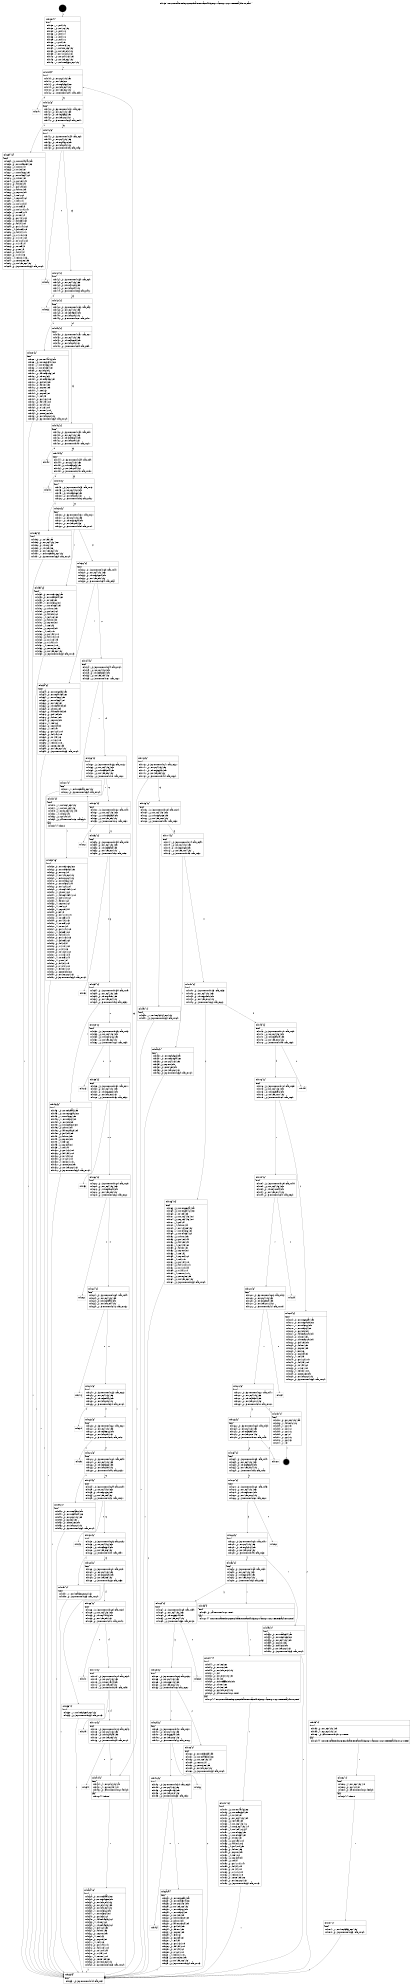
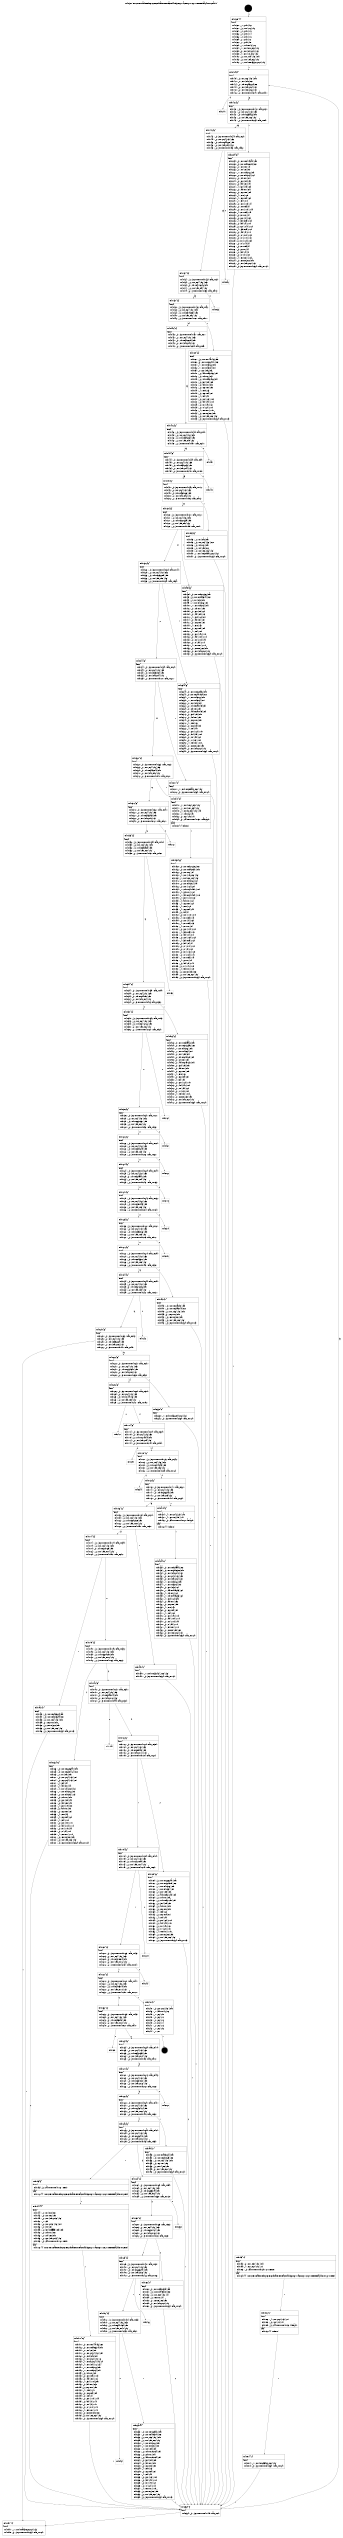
edge "0x401720 [28]" -> "0x401a1d [13]": now "0x401720 [28]" -> "0x40173c [28]"
edge "0x401dd7 [12]" -> "0x402569 [5]": reversed
